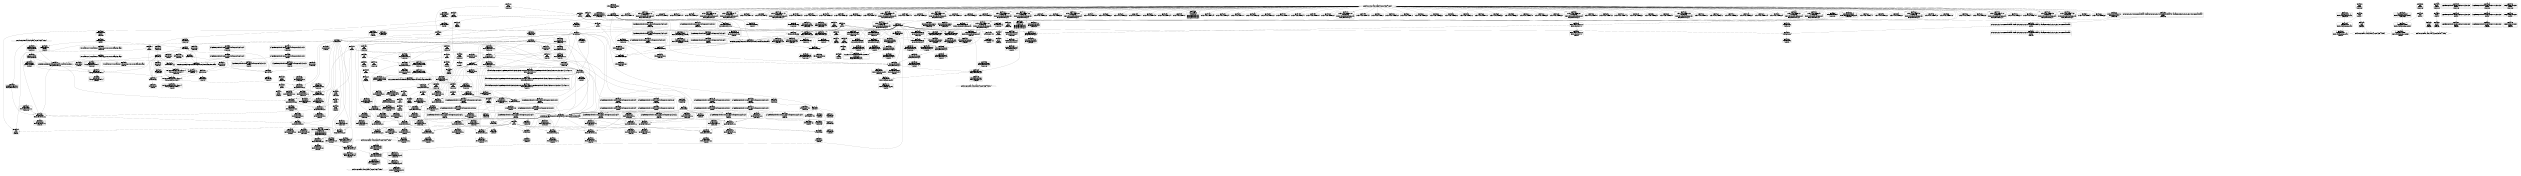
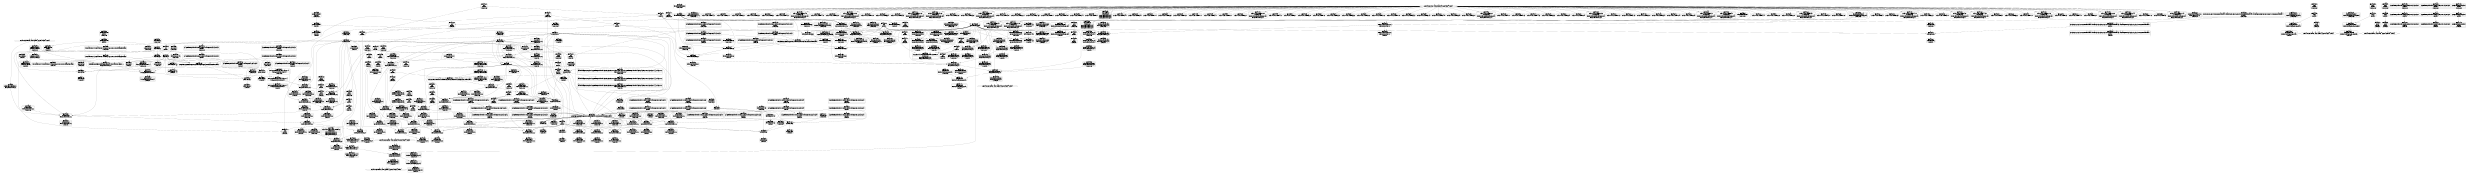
node "CE0x4988590": added
